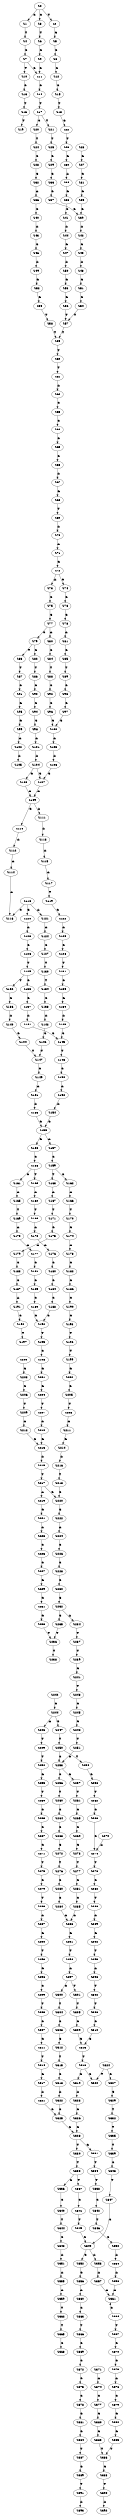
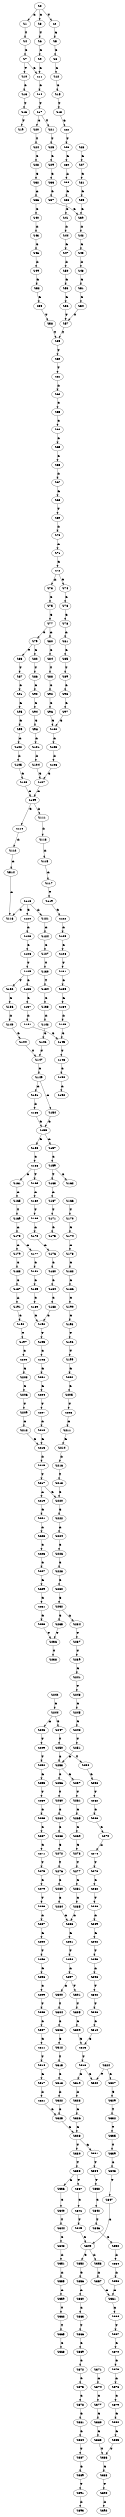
edge "S104" -> "S108": now "S105" -> "S108"
node "S114": label "S114" -> "S514"
edge "S152" -> "S154": now "S149" -> "S154"
edge "S162" -> "S166": removed, label "A"
edge "S175" -> "S179": now "S173" -> "S179"
edge "S197" -> "S200": added, label "C"
edge "S266" -> "S274": now "S266" -> "S270"
edge "S364" -> "S361": reversed
